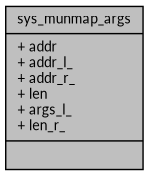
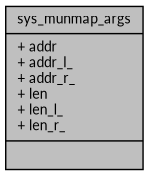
node "sys_munmap_args": text "+ args_l_" -> "+ len_l_"
